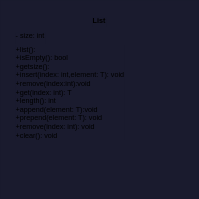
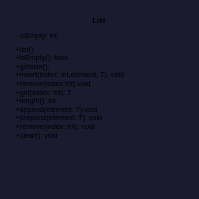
node "- size: int": label "- size: int" -> "- isEmpty: int"
